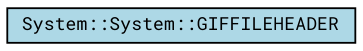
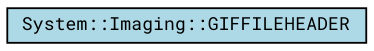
node "System::System::GIFFILEHEADER": label "System::System::GIFFILEHEADER" -> "System::Imaging::GIFFILEHEADER"
